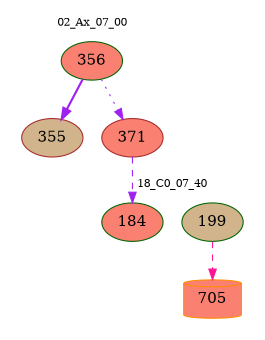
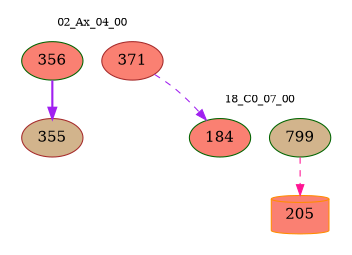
cluster "02_Ax_07_00": label "02_Ax_07_00" -> "02_Ax_04_00"
edge "356" -> "371": removed
cluster "18_C0_07_40": label "18_C0_07_40" -> "18_C0_07_00"
node "199": label "199" -> "799"
node "705": label "705" -> "205"
